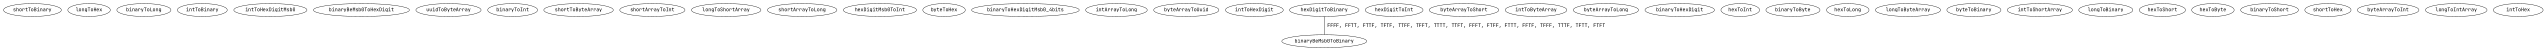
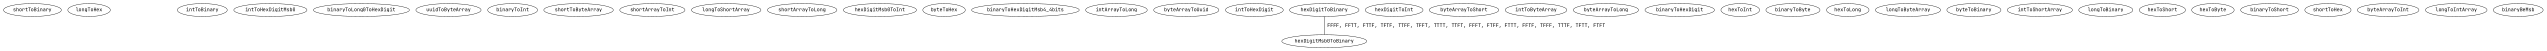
node "binaryToLong": removed
node "binaryBeMsb0ToHexDigit": label "binaryBeMsb0ToHexDigit" -> "binaryToLong0ToHexDigit"
node "binaryToHexDigitMsb0_4bits": label "binaryToHexDigitMsb0_4bits" -> "binaryToHexDigitMsb4_4bits"
node "intToHex": label "intToHex" -> "binaryBeMsb"
node "binaryBeMsb0ToBinary": label "binaryBeMsb0ToBinary" -> "hexDigitMsb0ToBinary"
